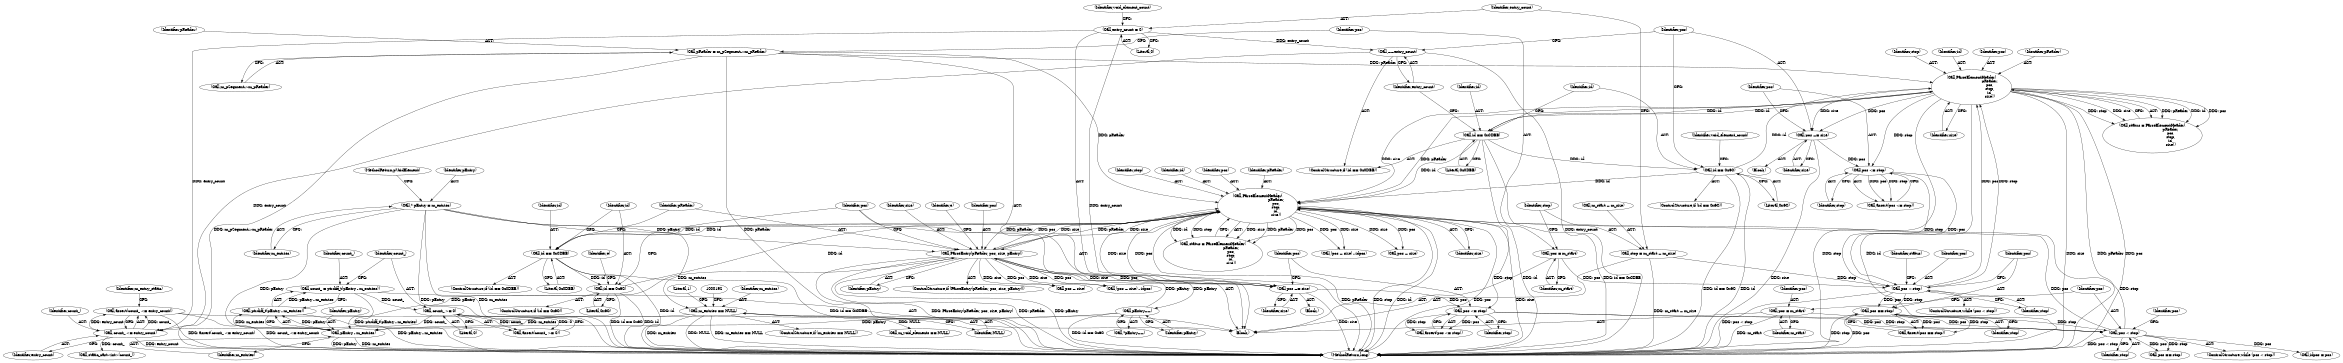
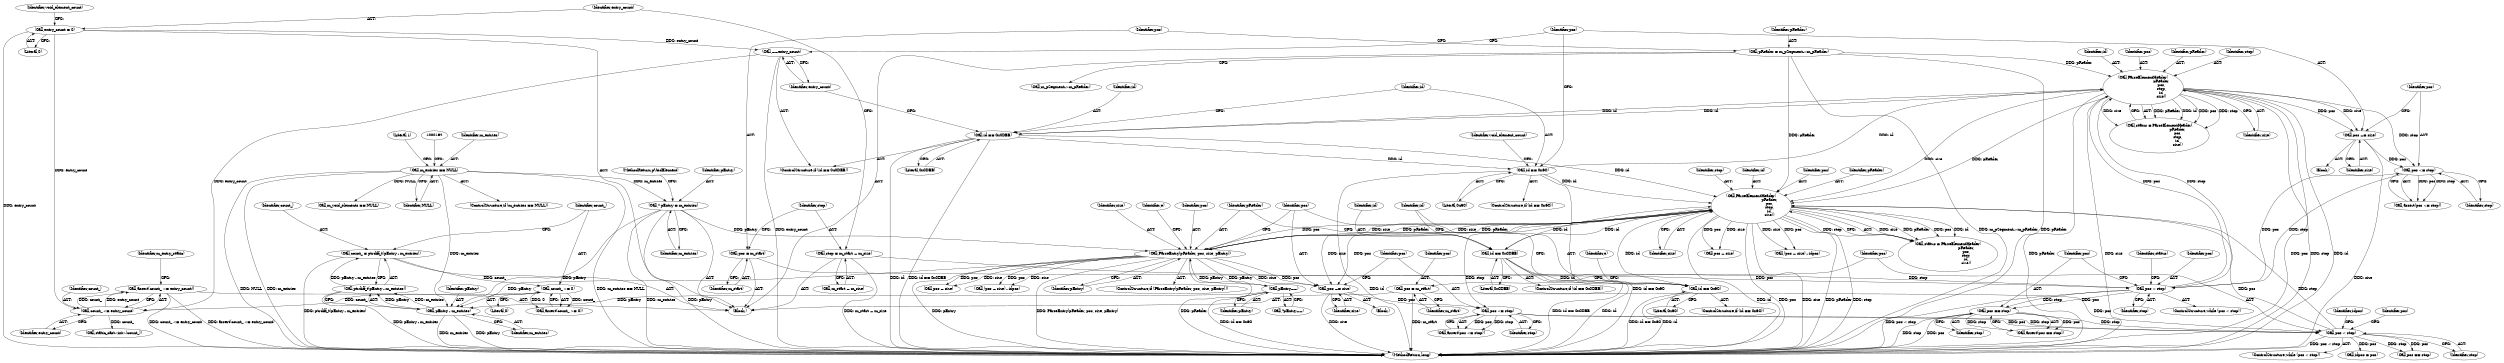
edge "(Call,m_pSegment->m_pReader)" -> "(Call,pReader = m_pSegment->m_pReader)": removed, label "AST:"
edge "(Call,* pEntry = m_entries)" -> "(Call,m_entries == NULL)": reversed
edge "(Call,stop = m_start + m_size)" -> "(Call,m_start + m_size)": added, label "CFG:"
node "(Identifier,idpos)": added
edge "(Call,count_ <= entry_count)" -> "(MethodReturn,long)": removed, label "DDG: entry_count"
